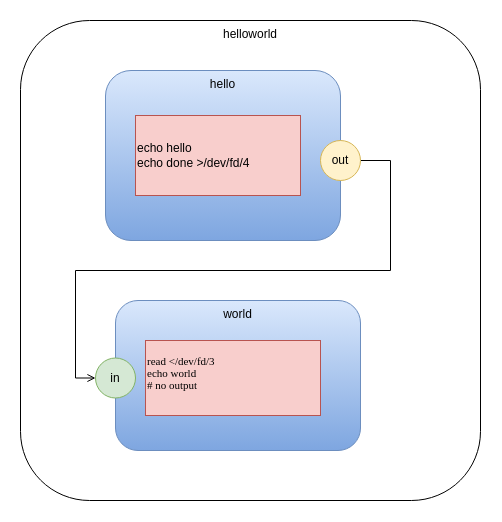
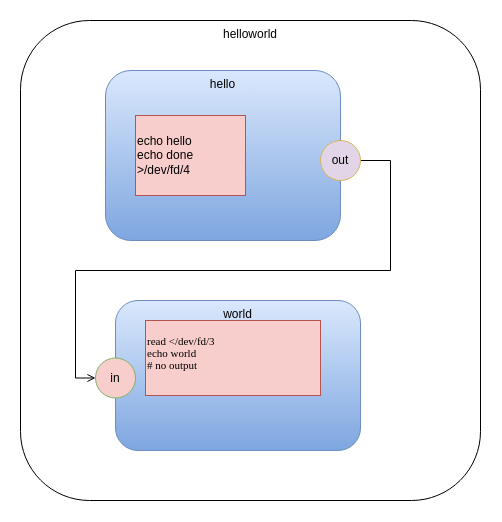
node "echo hello echo done >/dev/fd/4": size 165x80 -> 110x80
node "out": fillcolor #fff2cc -> #e1d5e7
node "in": fillcolor #d5e8d4 -> #f8cecc
node "read </dev/fd/3 echo world # no output": moved (233, 378) -> (233, 358)
